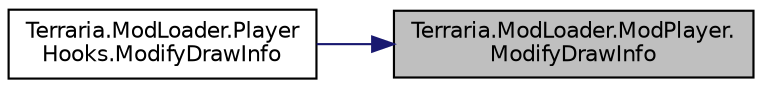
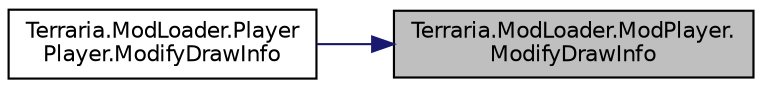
node "Terraria.ModLoader.Player Hooks.ModifyDrawInfo": label "Terraria.ModLoader.Player Hooks.ModifyDrawInfo" -> "Terraria.ModLoader.Player Player.ModifyDrawInfo"
